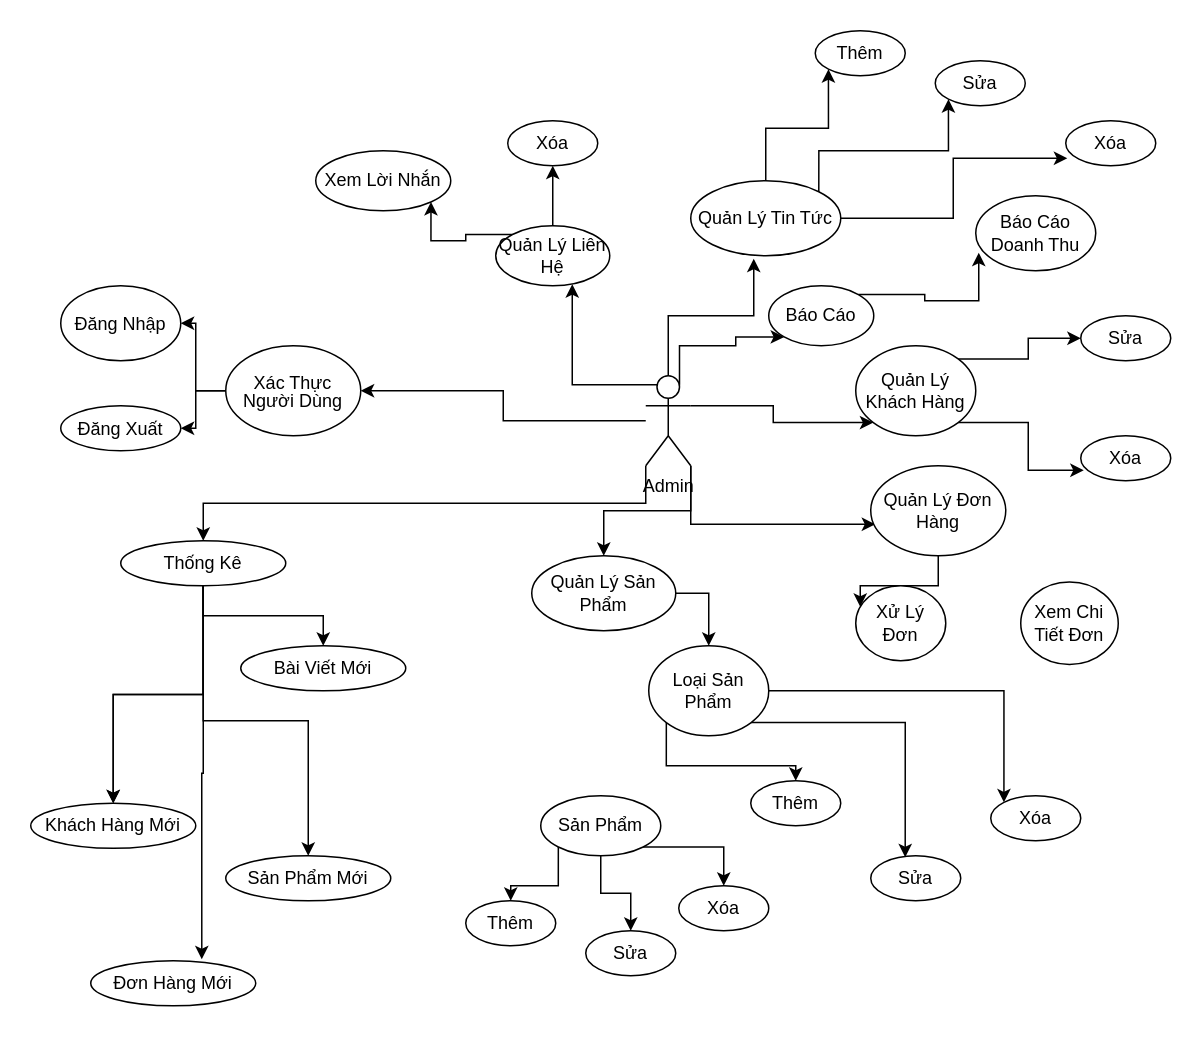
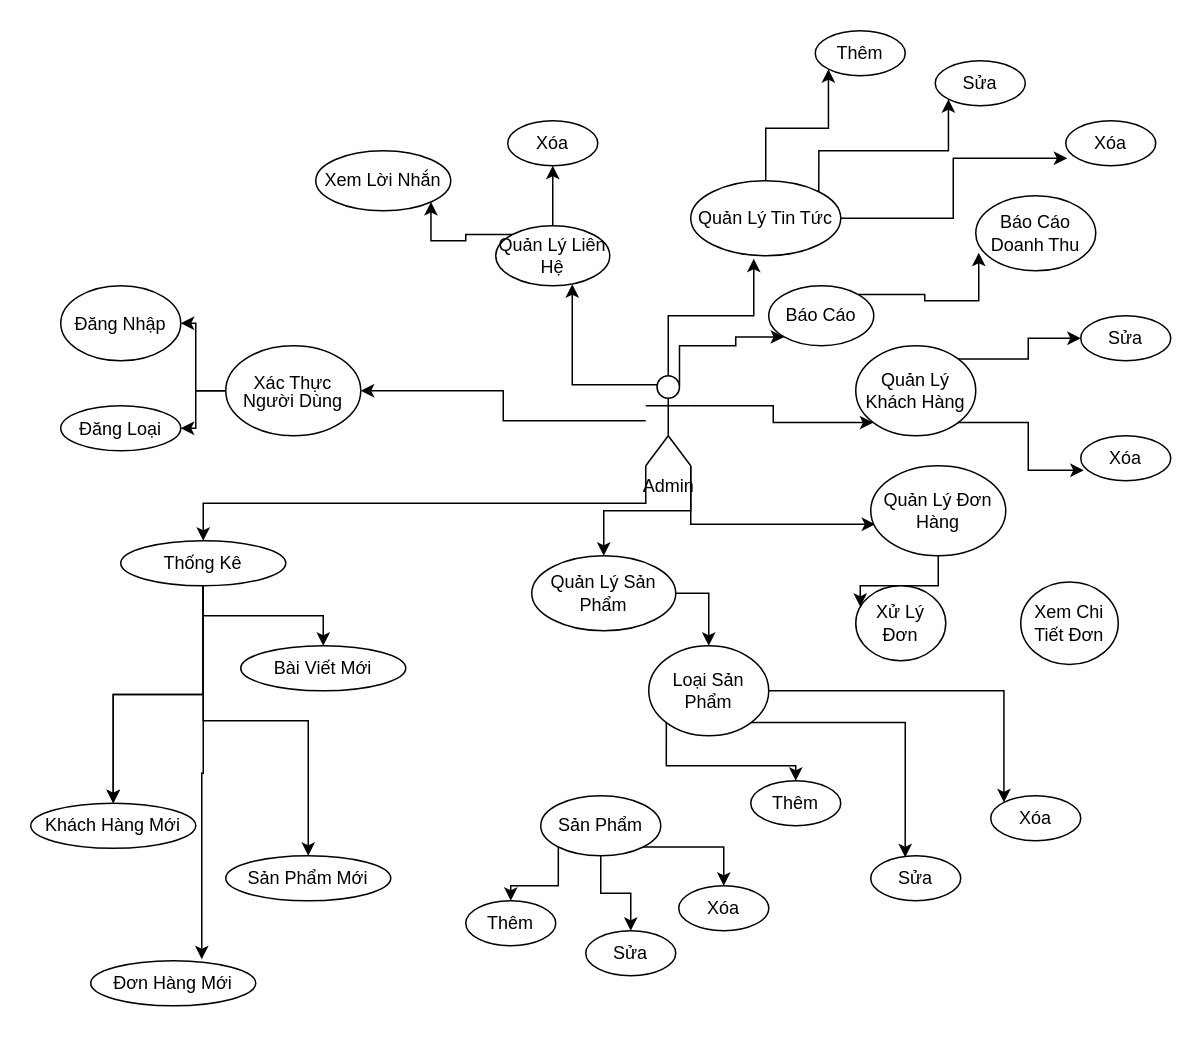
node "Đăng Xuất": label "Đăng Xuất" -> "Đăng Loại"
